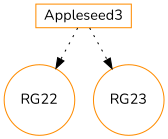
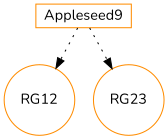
node "Appleseed3": label "Appleseed3" -> "Appleseed9"
node "RG22": label "RG22" -> "RG12"
